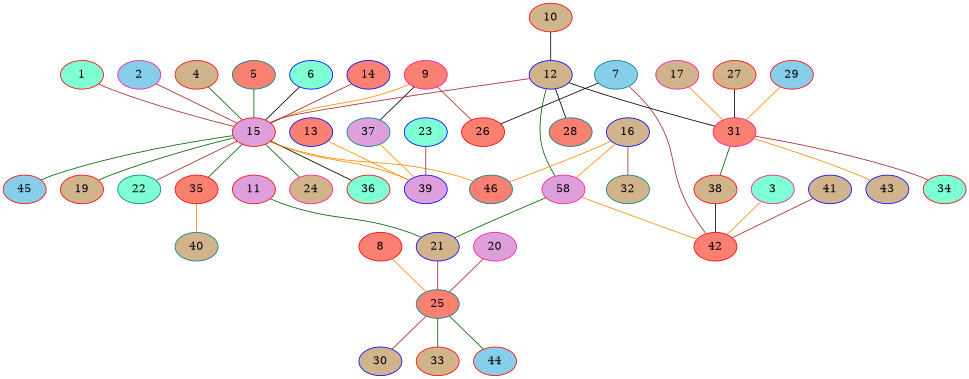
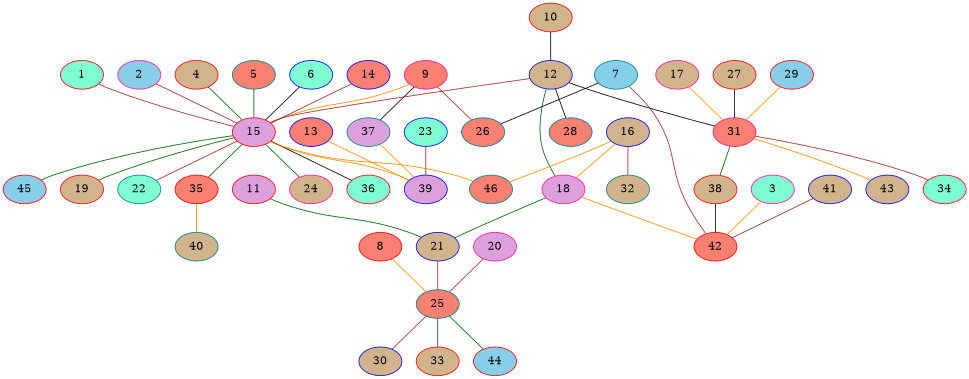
node "26": color red -> teal
node "58": label "58" -> "18"
